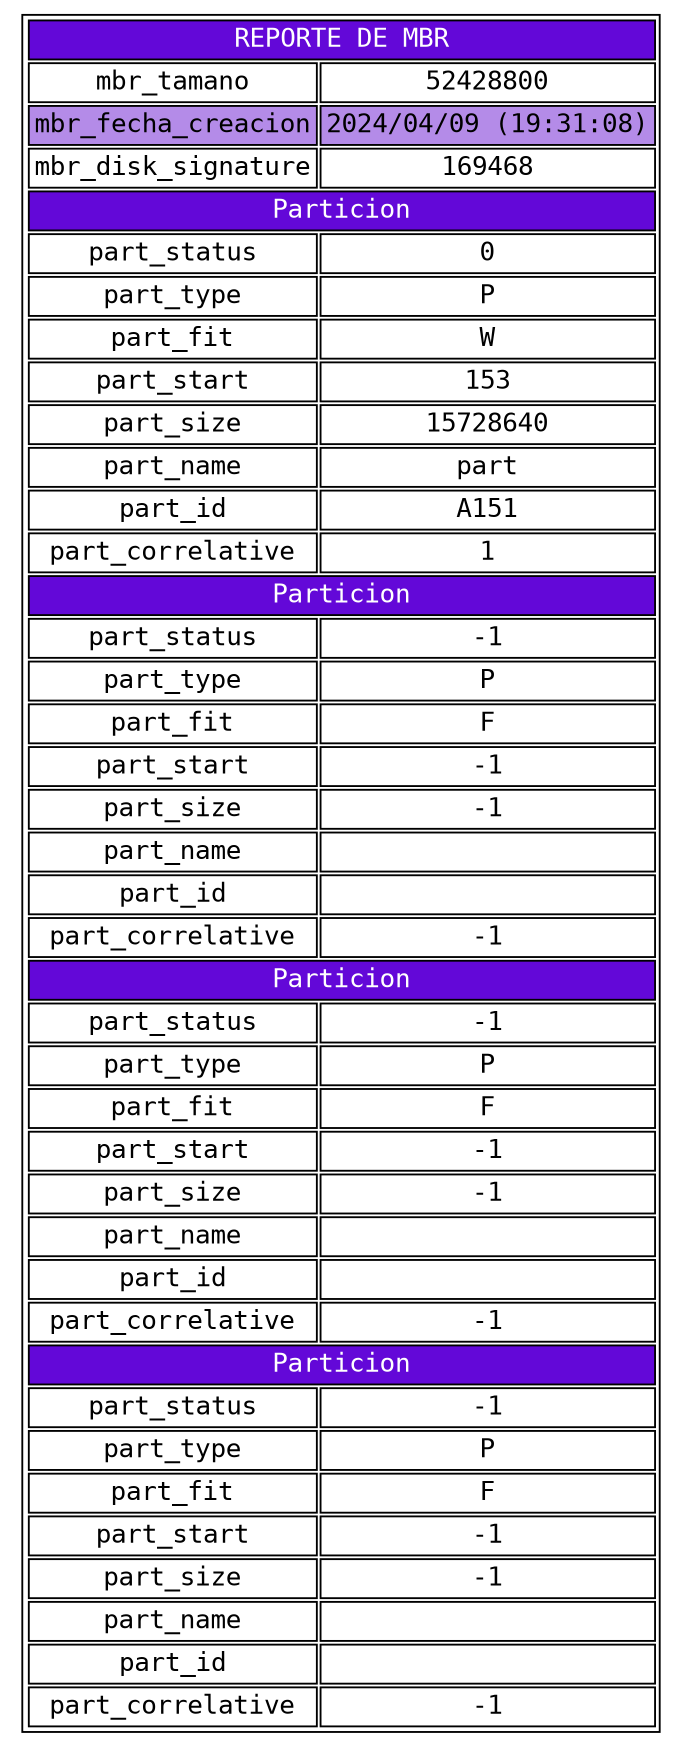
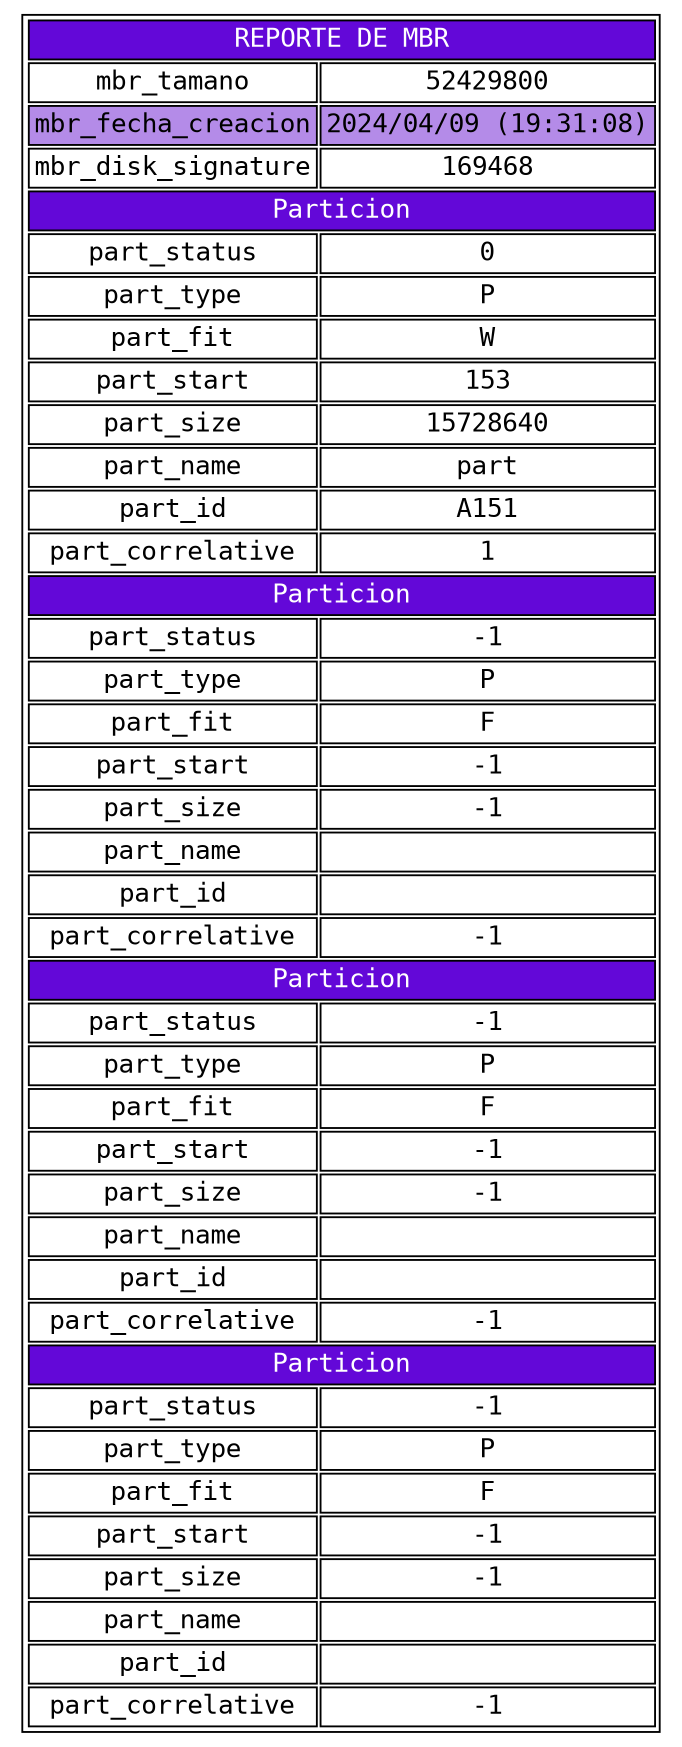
node "REPORTE DE MBR": text "52428800" -> "52429800"
